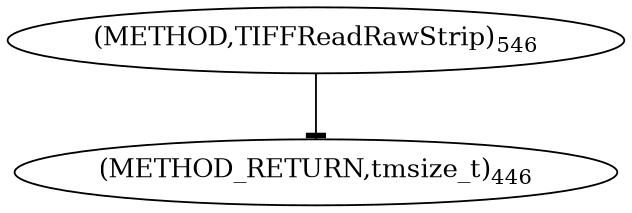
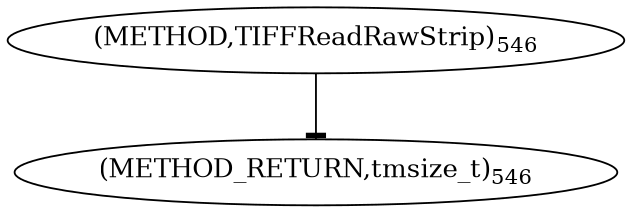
node "(METHOD_RETURN,tmsize_t)": text "446" -> "546"
